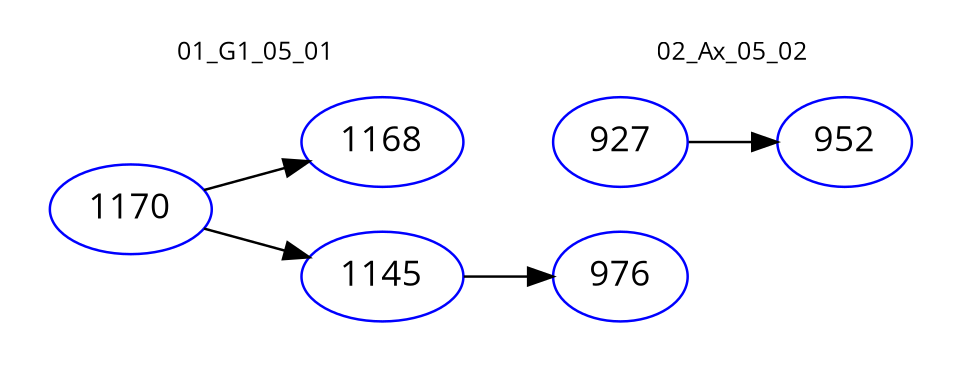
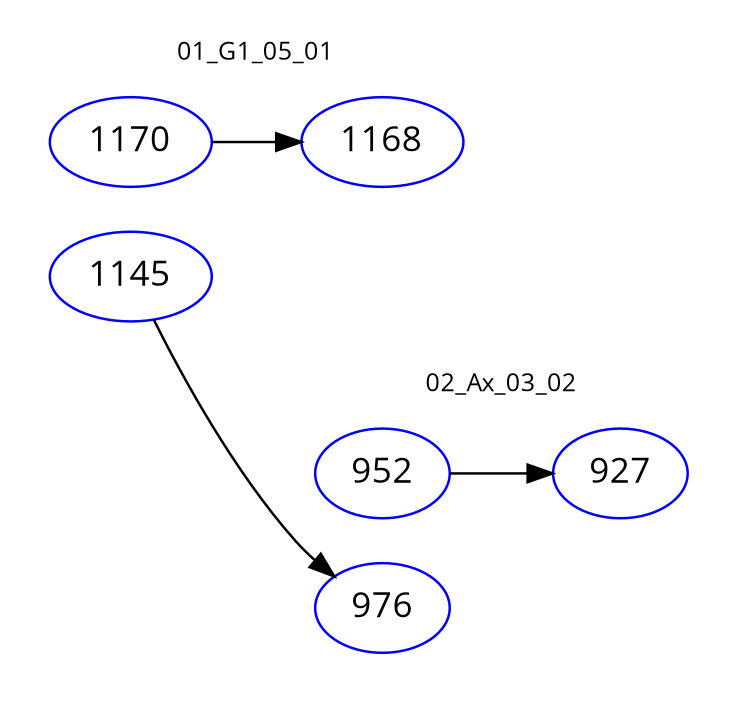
cluster "02_Ax_05_02": label "02_Ax_05_02" -> "02_Ax_03_02"
edge "927" -> "952": reversed
edge "1170" -> "1145": removed
